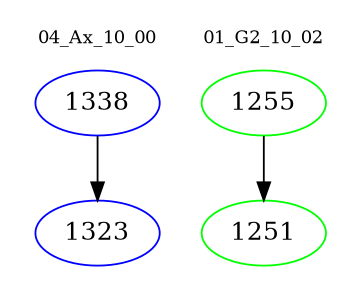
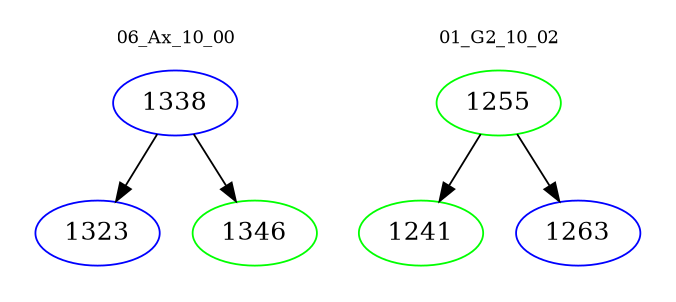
cluster "04_Ax_10_00": label "04_Ax_10_00" -> "06_Ax_10_00"
node "1346": added
node "1251": label "1251" -> "1241"
node "1263": added
